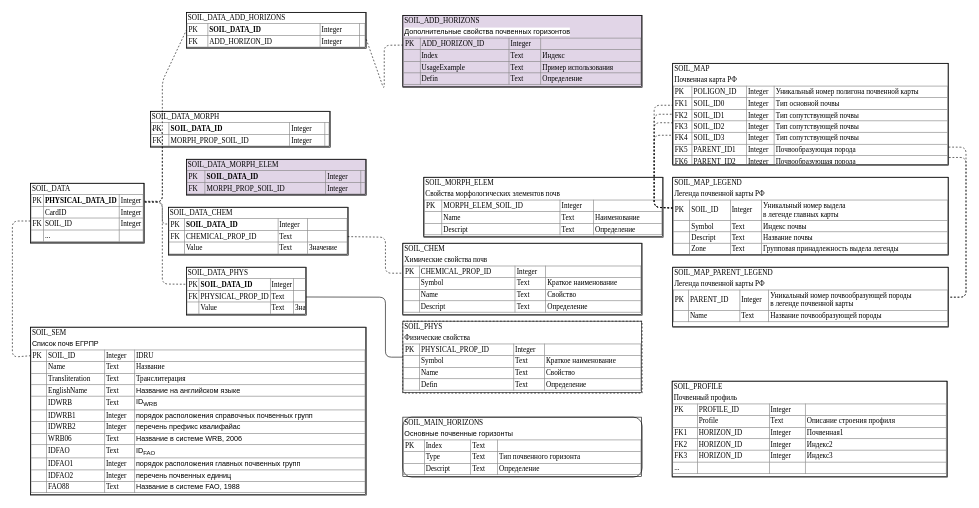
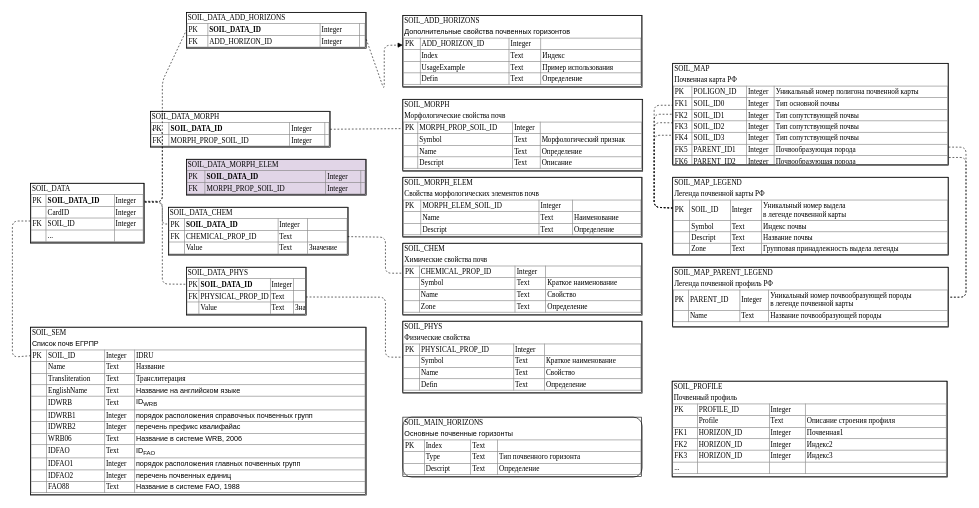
edge "SOIL_DATA_ADD_HORIZONS PK SOIL_DATA_ID Integer FK ADD_HORIZON_ID Integer" -- "SOIL_ADD_HORIZONS Дополнительные свойства почвенных горизонтов PK ADD_HORIZON_ID Integer Index Text Индекс UsageExample Text Пример использования Defin Text Определение": arrowhead none -> block
node "SOIL_ADD_HORIZONS Дополнительные свойства почвенных горизонтов PK ADD_HORIZON_ID Integer Index Text Индекс UsageExample Text Пример использования Defin Text Определение": fillcolor #e1d5e7 -> #ffffff
edge "SOIL_DATA_MORPH PK SOIL_DATA_ID Integer FK MORPH_PROP_SOIL_ID Integer" -- "SOIL_MORPH Морфологические свойства почв PK MORPH_PROP_SOIL_ID Integer Symbol Text Морфологический признак Name Text Определение Descript Text Описание": added
node "SOIL_MORPH Морфологические свойства почв PK MORPH_PROP_SOIL_ID Integer Symbol Text Морфологический признак Name Text Определение Descript Text Описание": added
node "SOIL_MORPH_ELEM Свойства морфологических элементов почв PK MORPH_ELEM_SOIL_ID Integer Name Text Наименование Descript Text Определение": moved (544, 207) -> (523, 207)
node "SOIL_DATA PK PHYSICAL_DATA_ID Integer CardID Integer FK SOIL_ID Integer ...": label "SOIL_DATA PK PHYSICAL_DATA_ID Integer CardID Integer FK SOIL_ID Integer ..." -> "SOIL_DATA PK SOIL_DATA_ID Integer CardID Integer FK SOIL_ID Integer ..."
node "SOIL_MAP_LEGEND Легенда почвенной карты РФ PK SOIL_ID Integer Уникальный номер выдела в легенде главных карты Symbol Text Индекс почвы Descript Text Название почвы Zone Text Групповая принадлежность выдела легенды": label "SOIL_MAP_LEGEND Легенда почвенной карты РФ PK SOIL_ID Integer Уникальный номер выдела в легенде главных карты Symbol Text Индекс почвы Descript Text Название почвы Zone Text Групповая принадлежность выдела легенды" -> "SOIL_MAP_LEGEND Легенда почвенной карты РФ PK SOIL_ID Integer Уникальный номер выдела в легенде почвенной карты Symbol Text Индекс почвы Descript Text Название почвы Zone Text Групповая принадлежность выдела легенды"
node "SOIL_CHEM Химические свойства почв PK CHEMICAL_PROP_ID Integer Symbol Text Краткое наименование Name Text Свойство Descript Text Определение": label "SOIL_CHEM Химические свойства почв PK CHEMICAL_PROP_ID Integer Symbol Text Краткое наименование Name Text Свойство Descript Text Определение" -> "SOIL_CHEM Химические свойства почв PK CHEMICAL_PROP_ID Integer Symbol Text Краткое наименование Name Text Свойство Zone Text Определение"
edge "SOIL_DATA_PHYS PK SOIL_DATA_ID Integer FK PHYSICAL_PROP_ID Text Value Text Значение" -- "SOIL_PHYS Физические свойства PK PHYSICAL_PROP_ID Integer Symbol Text Краткое наименование Name Text Свойство Defin Text Определение": style solid -> dashed
node "SOIL_MAP_PARENT_LEGEND Легенда почвенной карты РФ PK PARENT_ID Integer Уникальный номер почвообразующей породы в легенде почвенной карты Name Text Название почвообразующей породы": label "SOIL_MAP_PARENT_LEGEND Легенда почвенной карты РФ PK PARENT_ID Integer Уникальный номер почвообразующей породы в легенде почвенной карты Name Text Название почвообразующей породы" -> "SOIL_MAP_PARENT_LEGEND Легенда почвенной профиль РФ PK PARENT_ID Integer Уникальный номер почвообразующей породы в легенде почвенной карты Name Text Название почвообразующей породы"
node "SOIL_PHYS Физические свойства PK PHYSICAL_PROP_ID Integer Symbol Text Краткое наименование Name Text Свойство Defin Text Определение": style dashed -> solid
